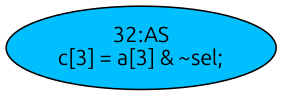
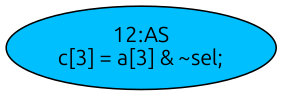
node "32:AS c[3] = a[3] & ~sel;": label "32:AS c[3] = a[3] & ~sel;" -> "12:AS c[3] = a[3] & ~sel;"
